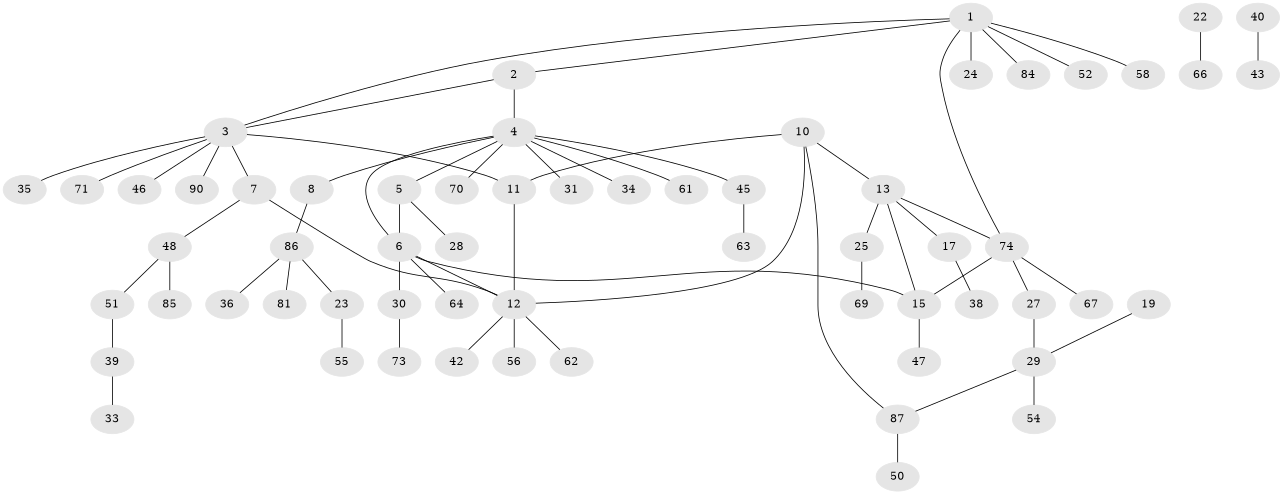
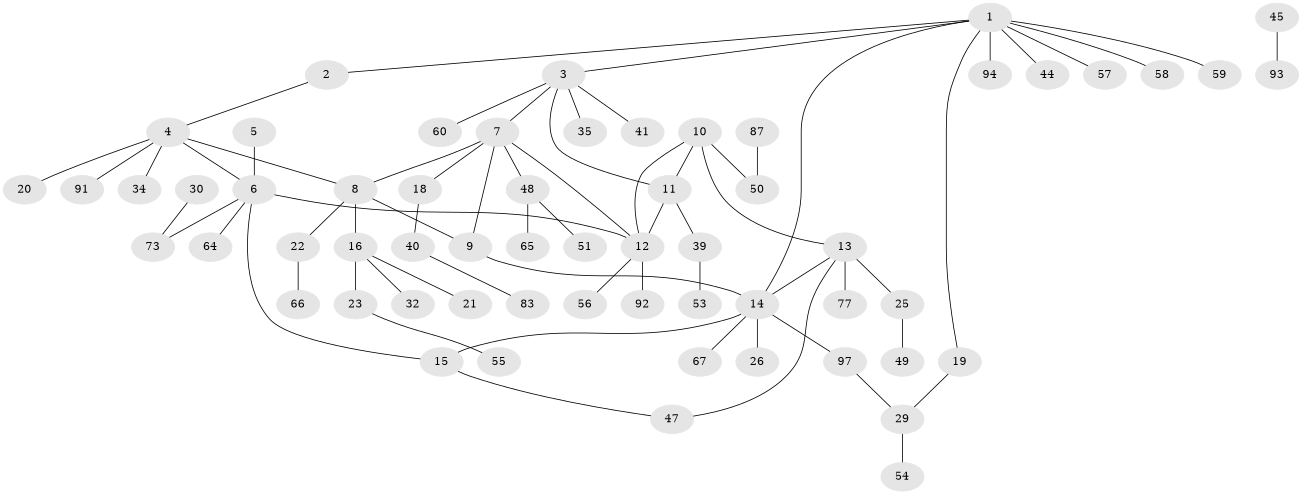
node "24": label "24" -> "94"
node "84": label "84" -> "44"
node "52": label "52" -> "57"
node "59": added
node "43": label "43" -> "83"
edge "2" -- "3": removed
edge "4" -- "45": removed
edge "4" -- "5": removed
edge "7" -- "8": added
edge "1" -- "19": added
node "71": label "71" -> "41"
node "46": removed
node "90": label "90" -> "60"
node "18": added
node "70": label "70" -> "20"
node "31": label "31" -> "91"
node "61": removed
edge "8" -- "22": added
node "86": label "86" -> "16"
node "28": removed
node "9": added
node "63": label "63" -> "93"
edge "13" -- "15": now "13" -- "47"
node "17": label "17" -> "77"
node "74": label "74" -> "14"
edge "6" -- "30": now "6" -- "73"
edge "10" -- "87": now "10" -- "50"
node "85": label "85" -> "65"
node "36": label "36" -> "32"
node "81": label "81" -> "21"
node "69": label "69" -> "49"
node "38": removed
node "27": label "27" -> "97"
edge "51" -- "39": now "11" -- "39"
node "42": label "42" -> "92"
node "62": removed
node "26": added
edge "29" -- "87": removed
node "33": label "33" -> "53"
